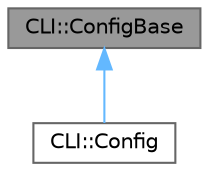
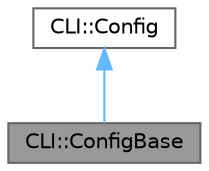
edge "CLI::Config" -> "CLI::ConfigBase": reversed
